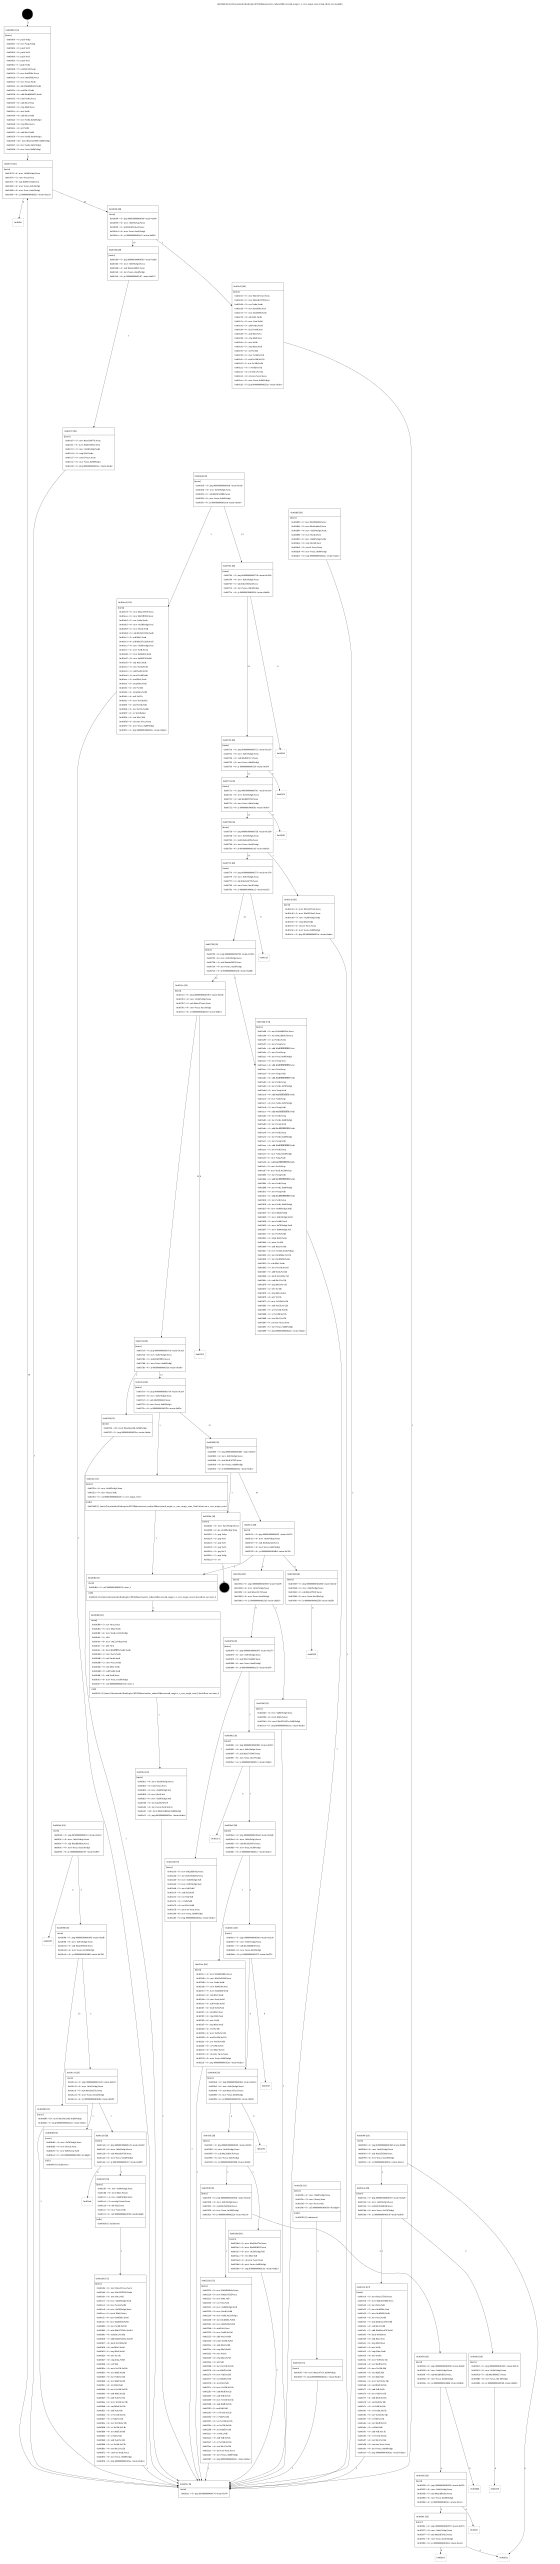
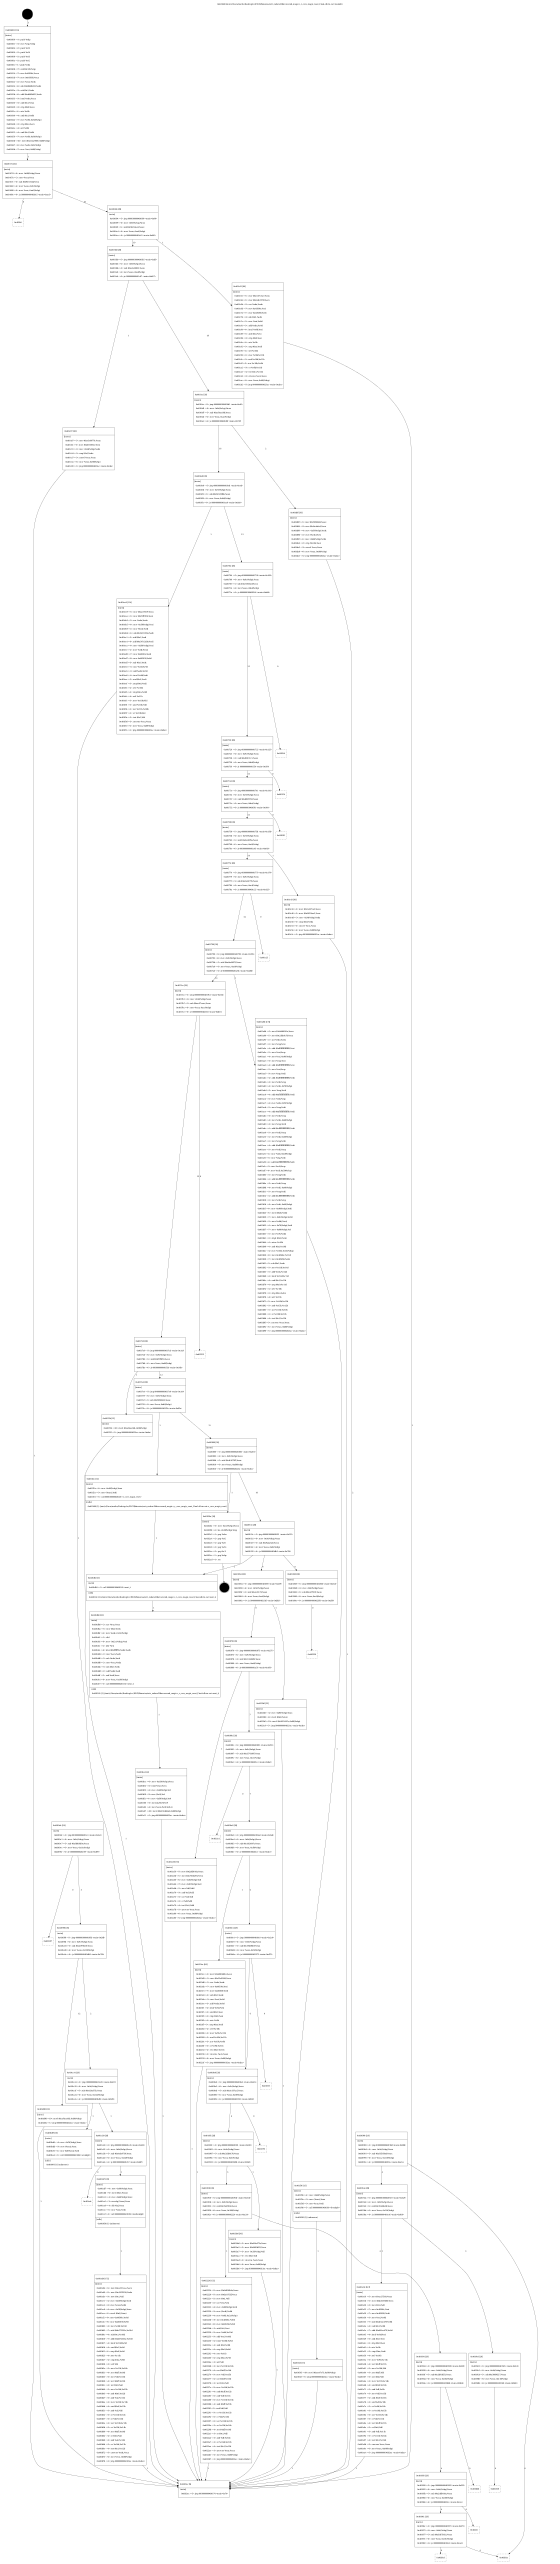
node "0x4016cc [28]": added
edge "0x4023ac [5]" -> "0x401674 [32]": removed, label "19"
